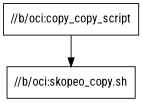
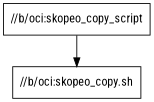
node "//b/oci:copy_copy_script": label "//b/oci:copy_copy_script" -> "//b/oci:skopeo_copy_script"
